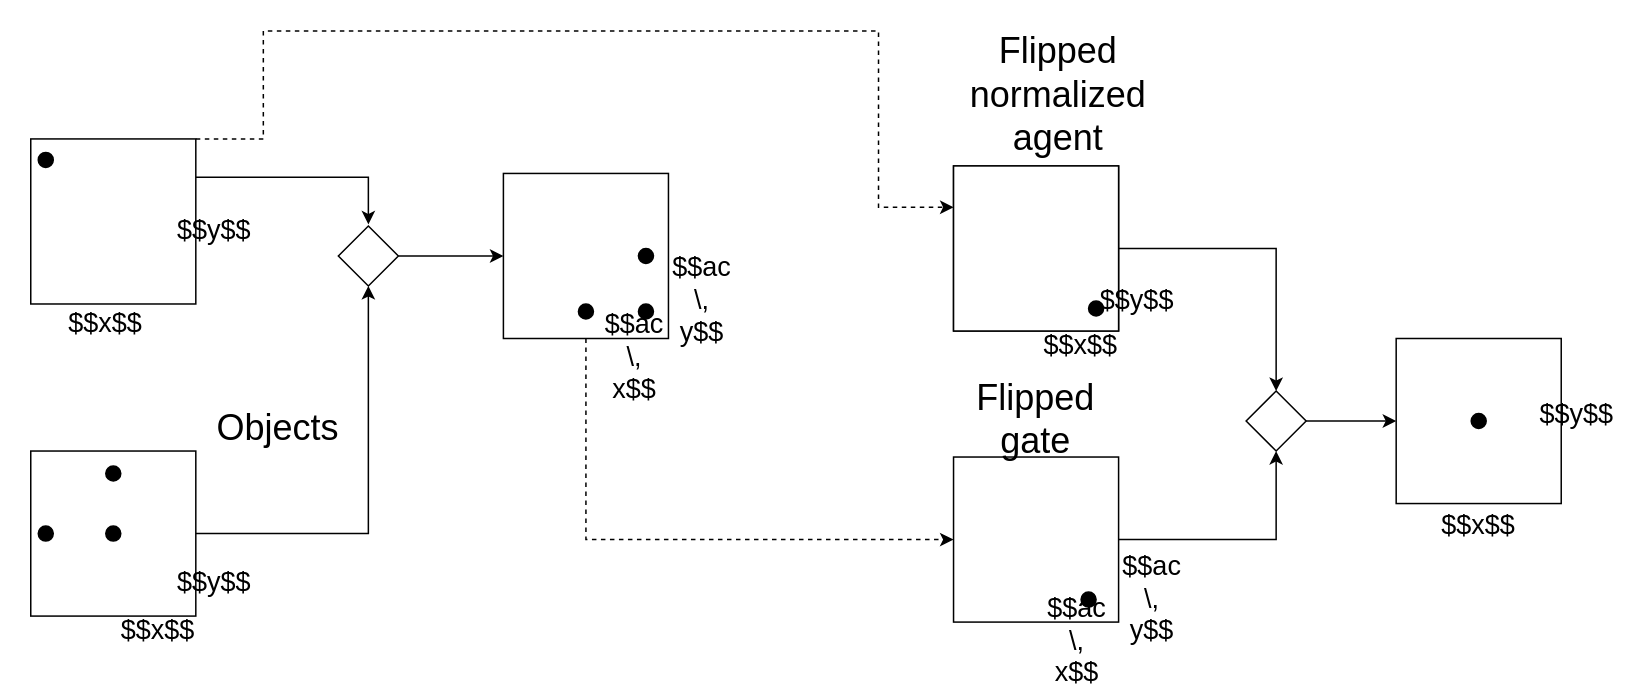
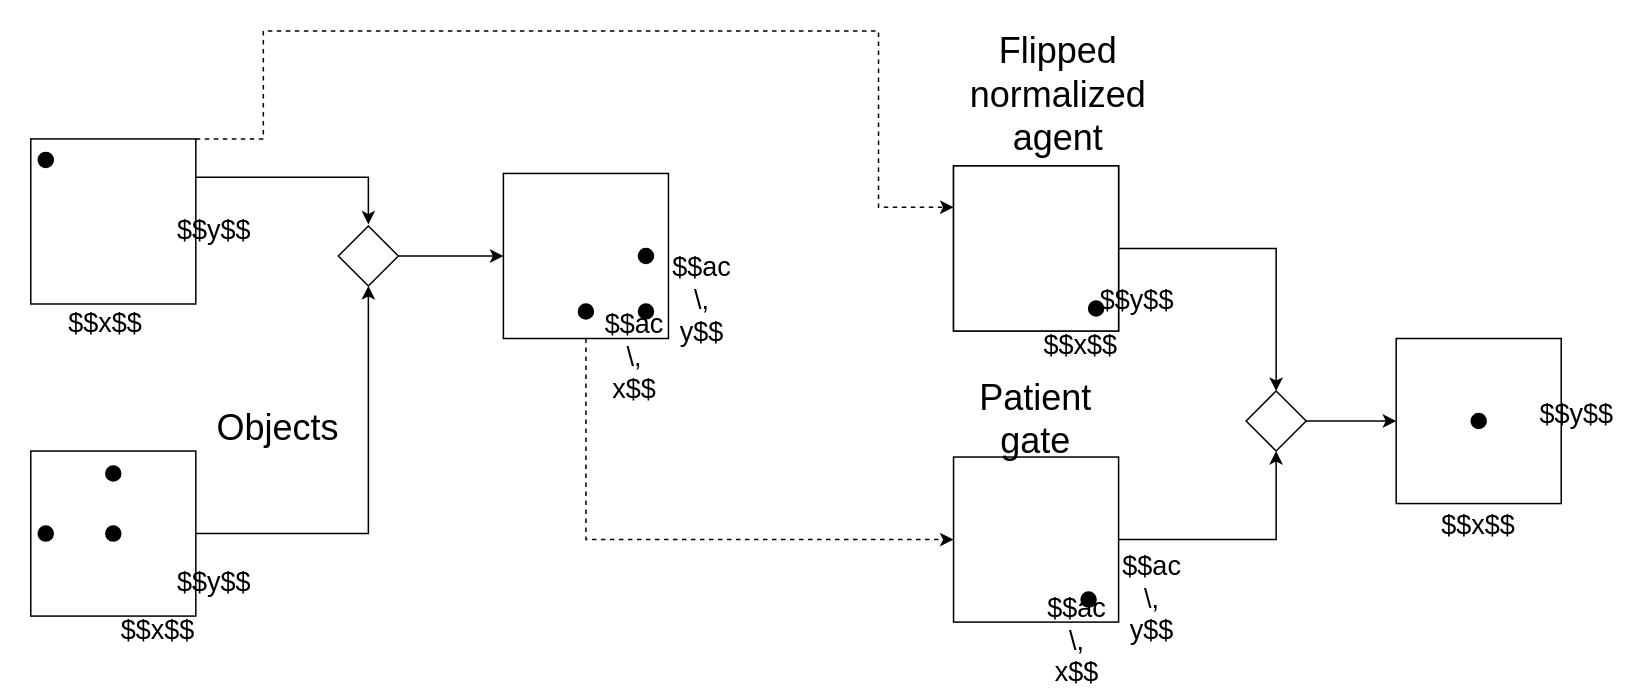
node "Flipped gate": label "Flipped gate" -> "Patient gate"
